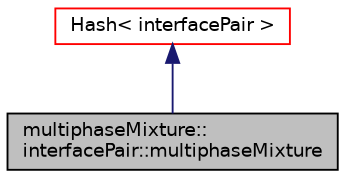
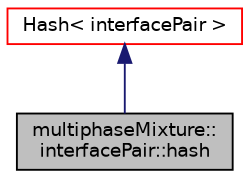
node "multiphaseMixture:: interfacePair::multiphaseMixture": label "multiphaseMixture:: interfacePair::multiphaseMixture" -> "multiphaseMixture:: interfacePair::hash"
